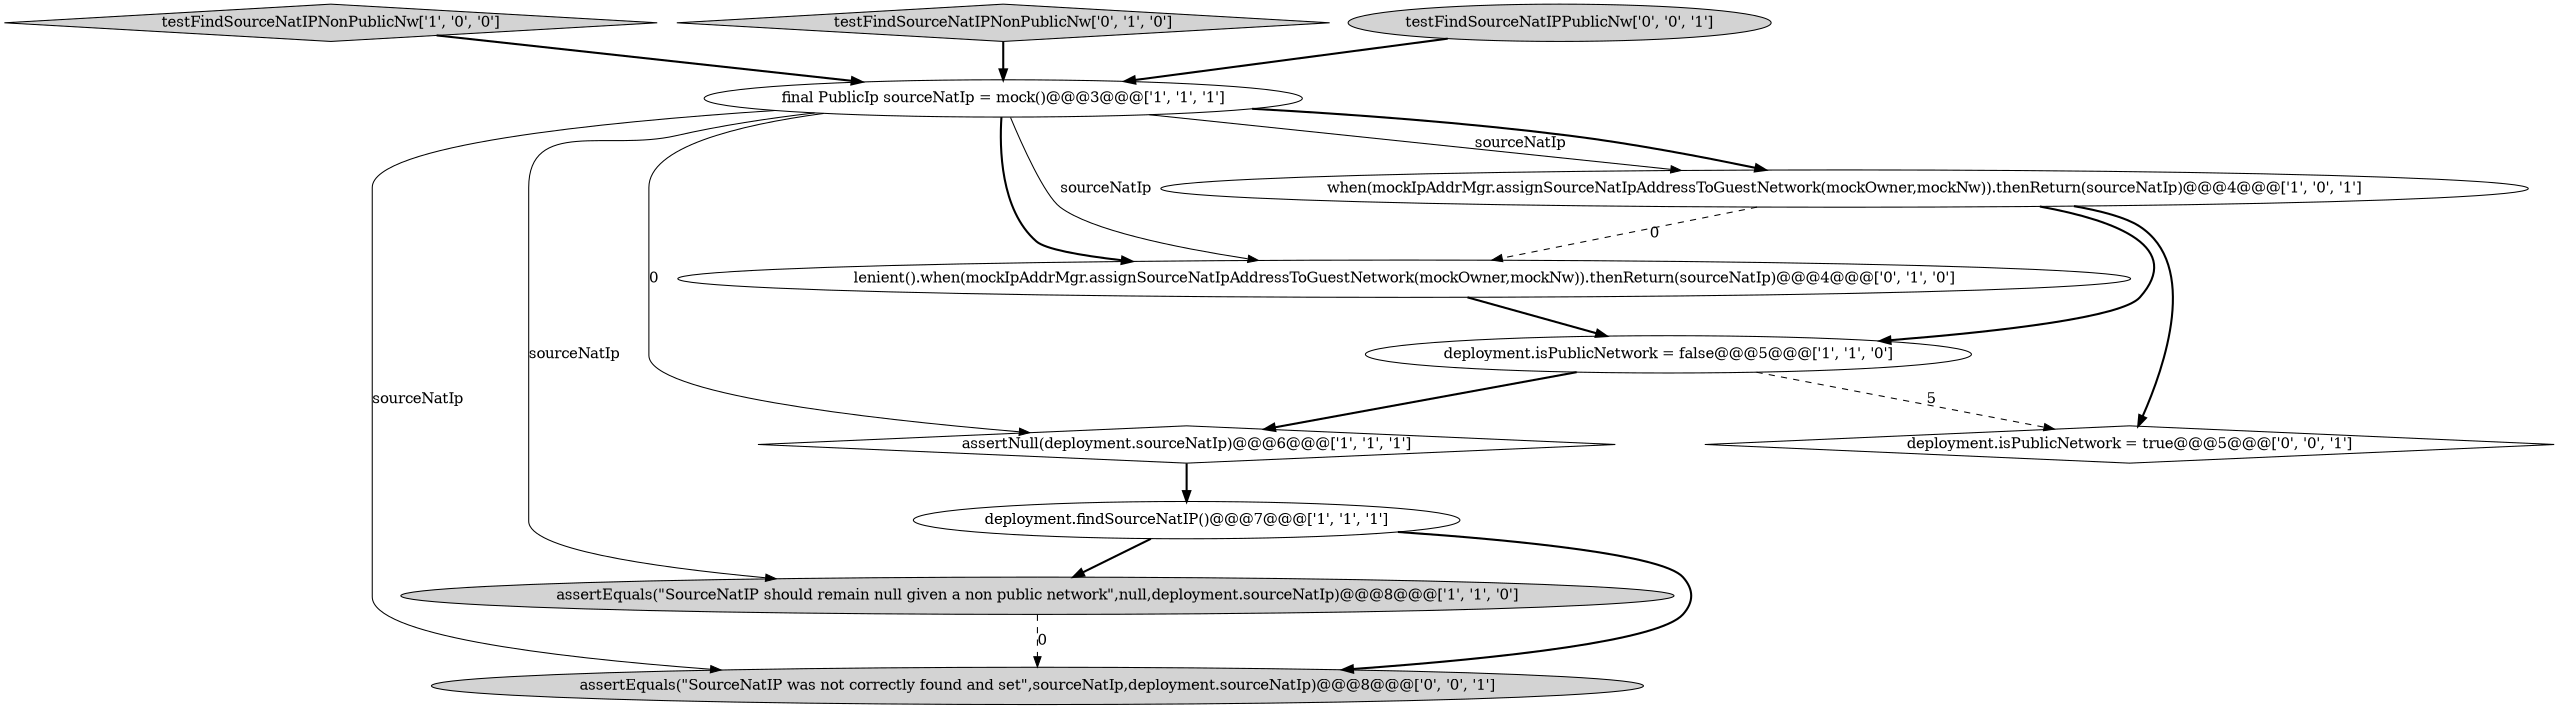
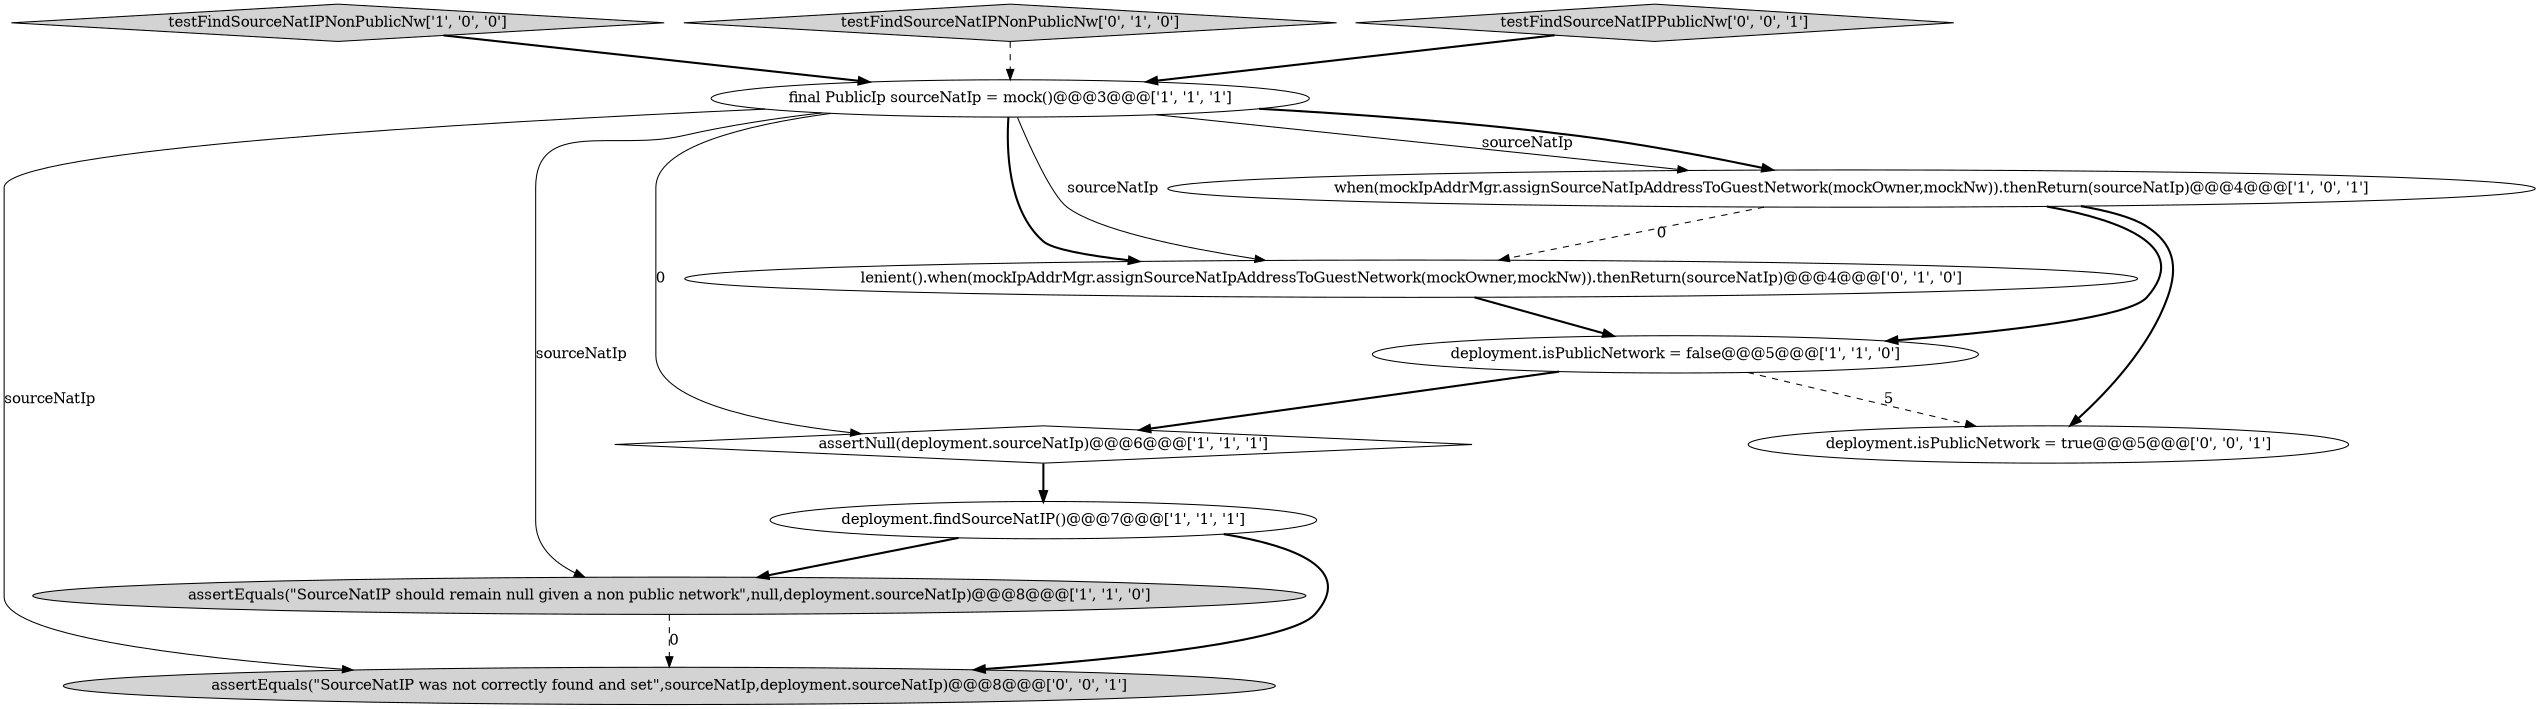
node "testFindSourceNatIPPublicNw['0', '0', '1']": shape ellipse -> diamond
edge "testFindSourceNatIPNonPublicNw['0', '1', '0']" -> "final PublicIp sourceNatIp = mock()@@@3@@@['1', '1', '1']": style bold -> dashed
node "deployment.isPublicNetwork = true@@@5@@@['0', '0', '1']": shape diamond -> ellipse
